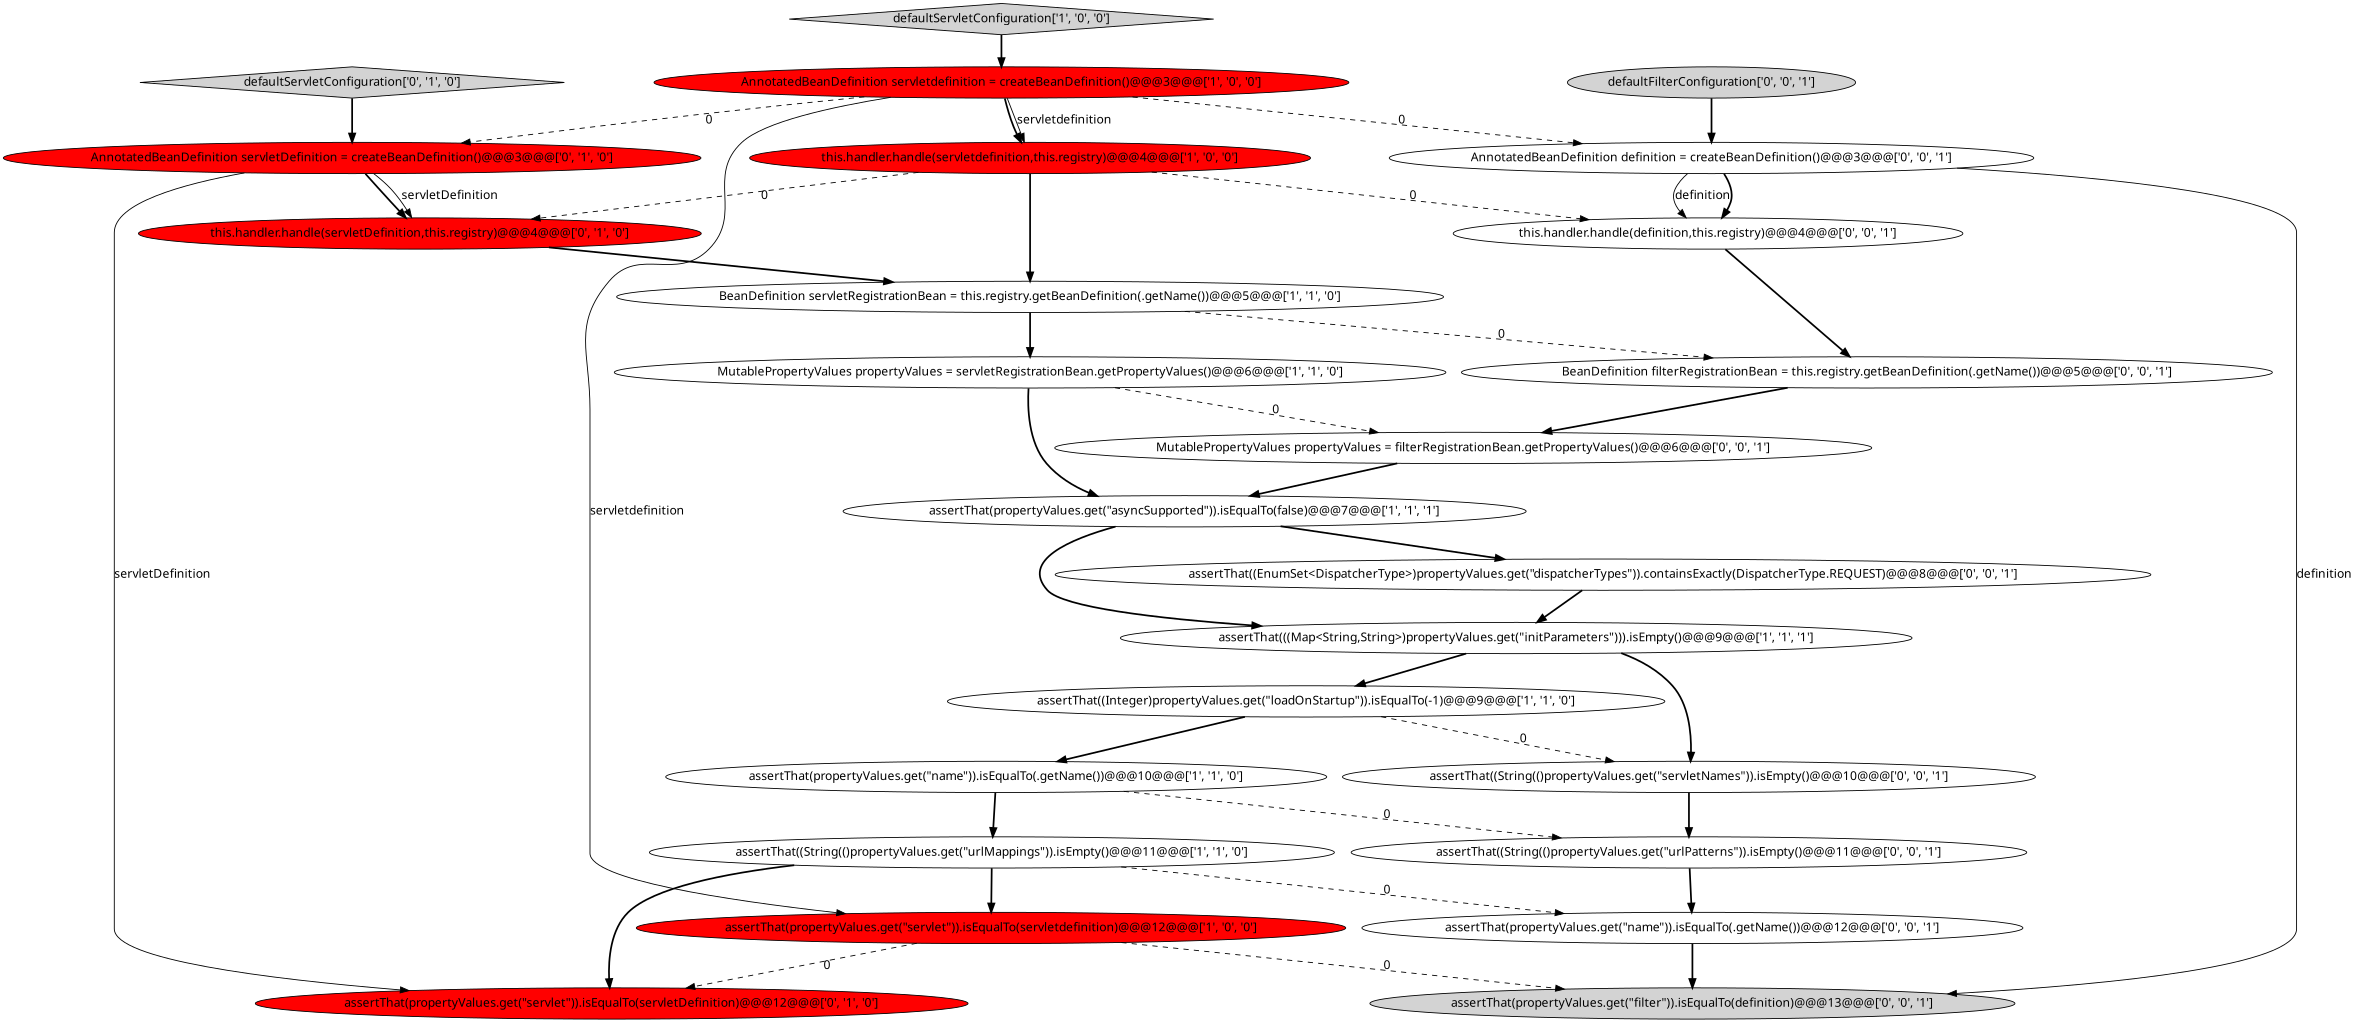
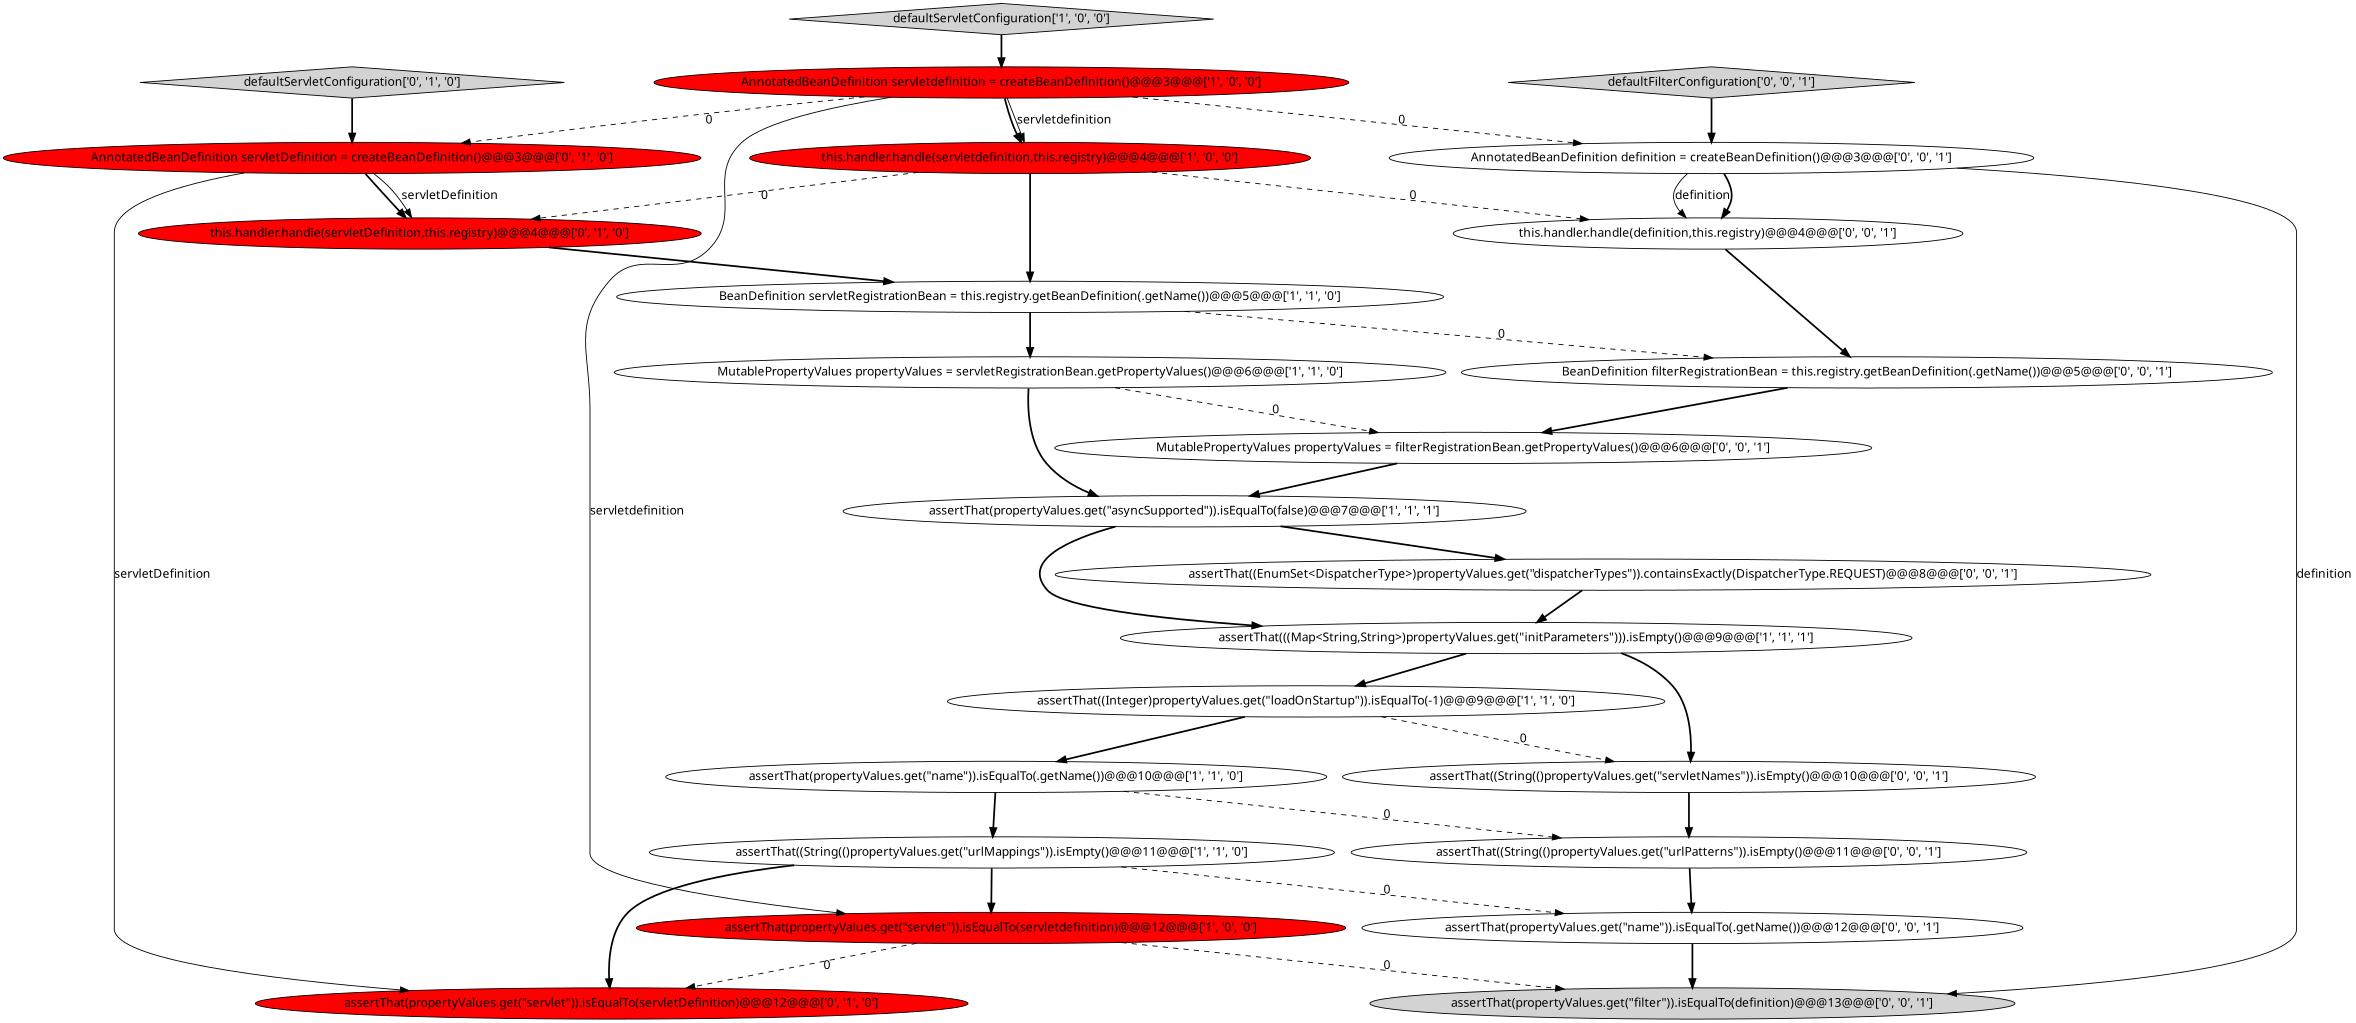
node "defaultFilterConfiguration['0', '0', '1']": shape ellipse -> diamond
